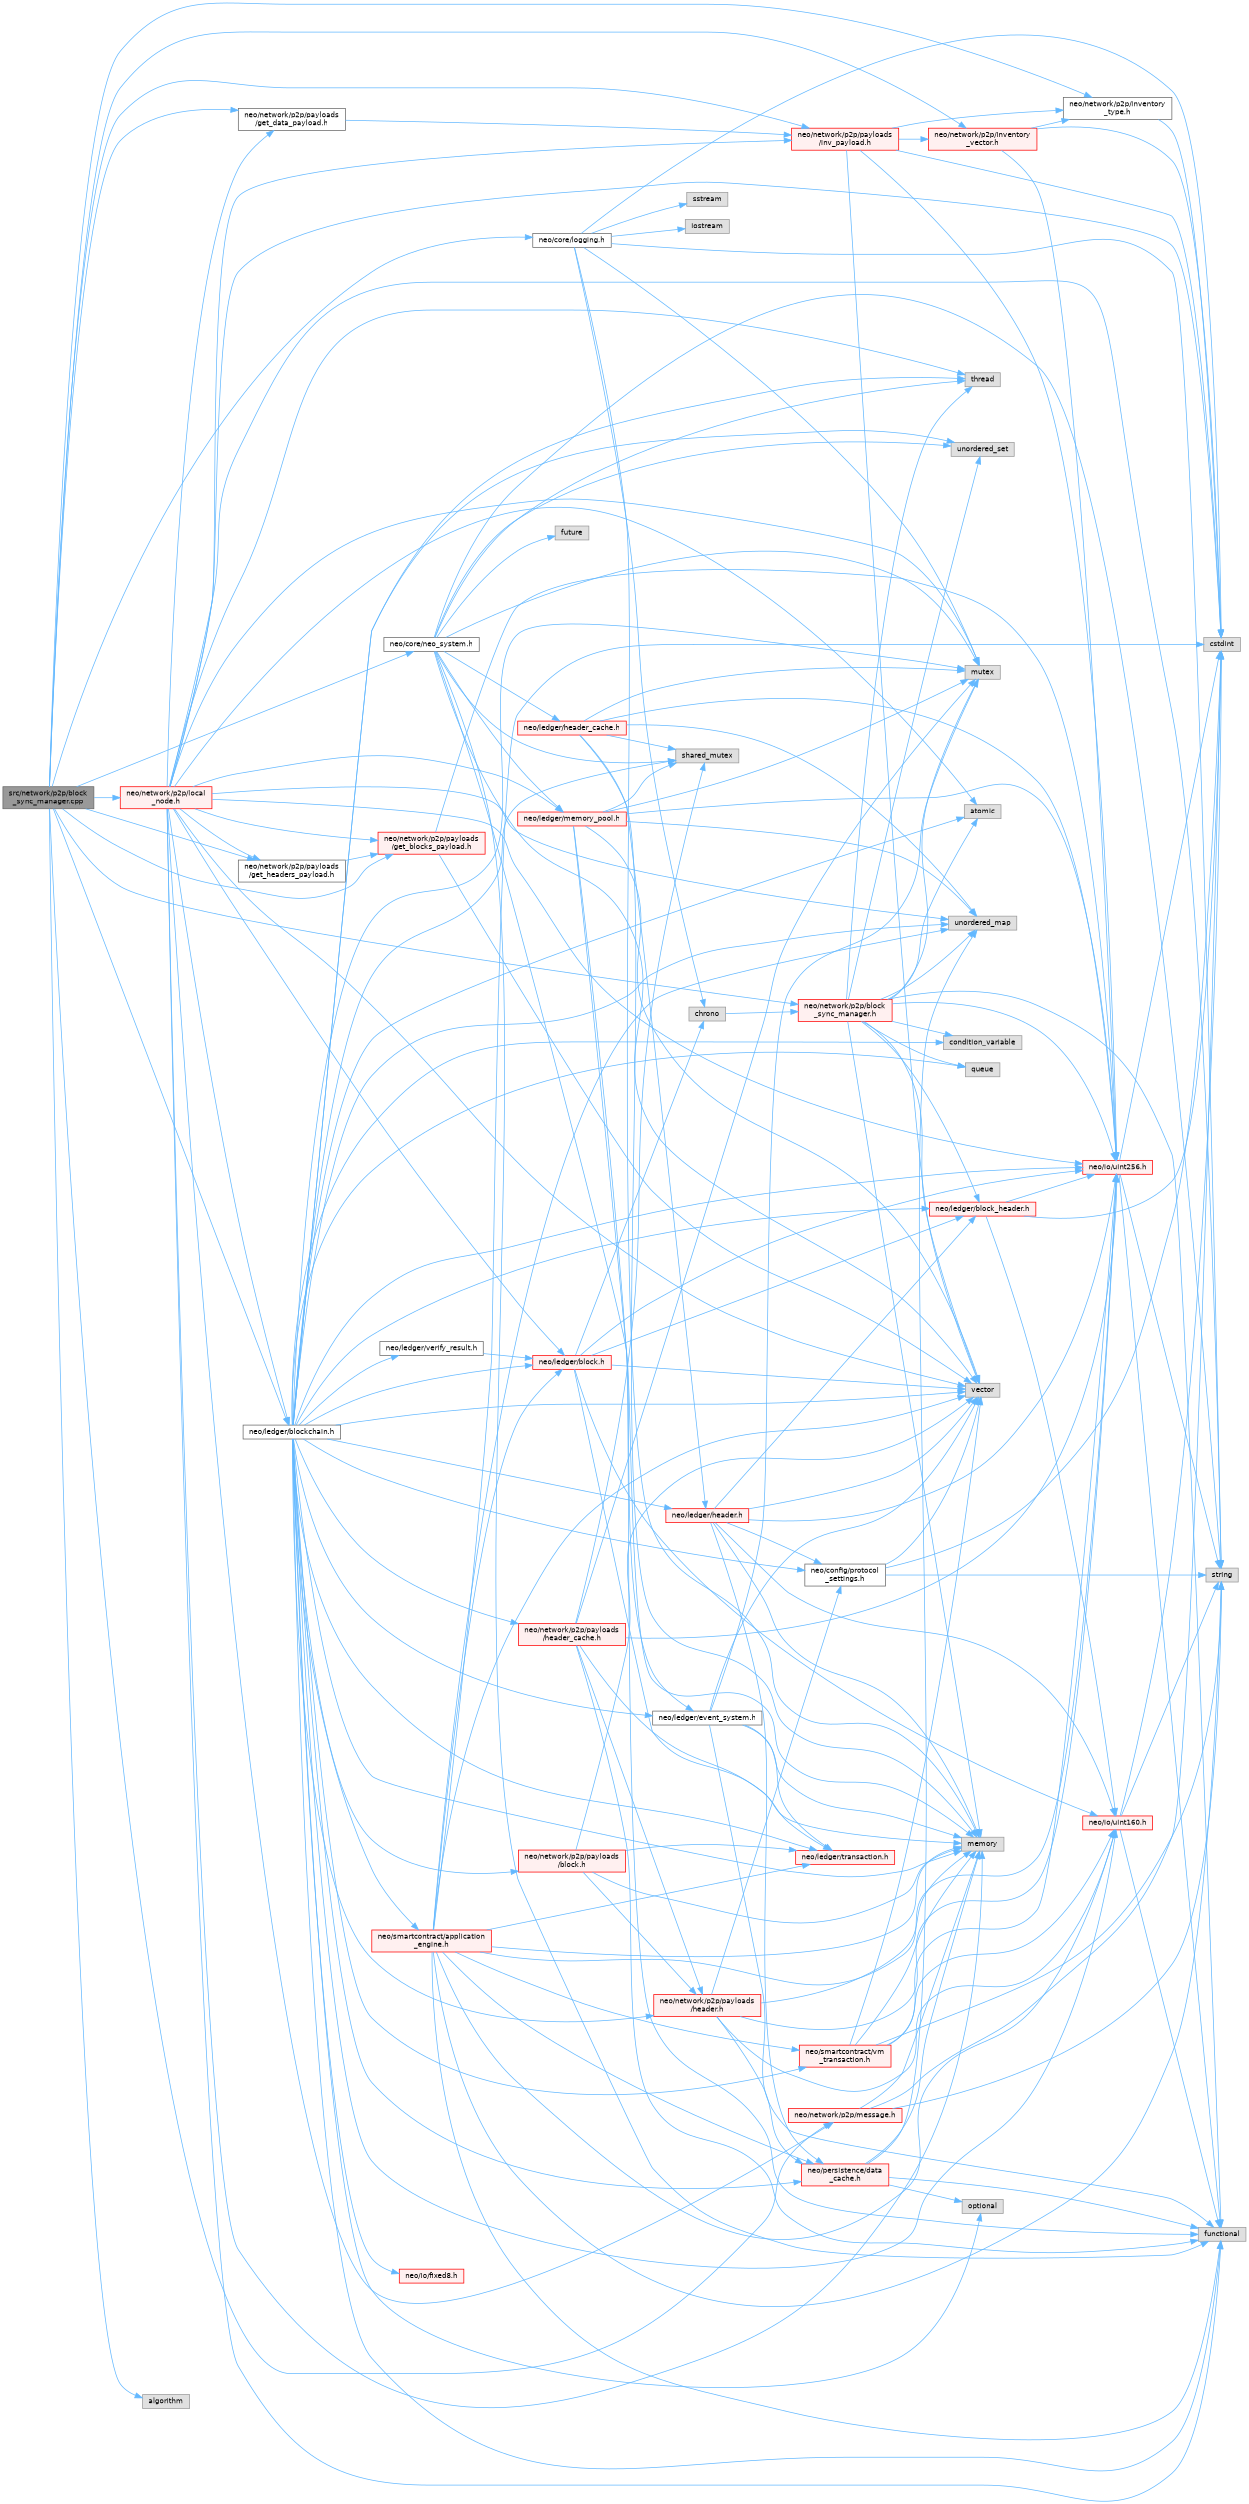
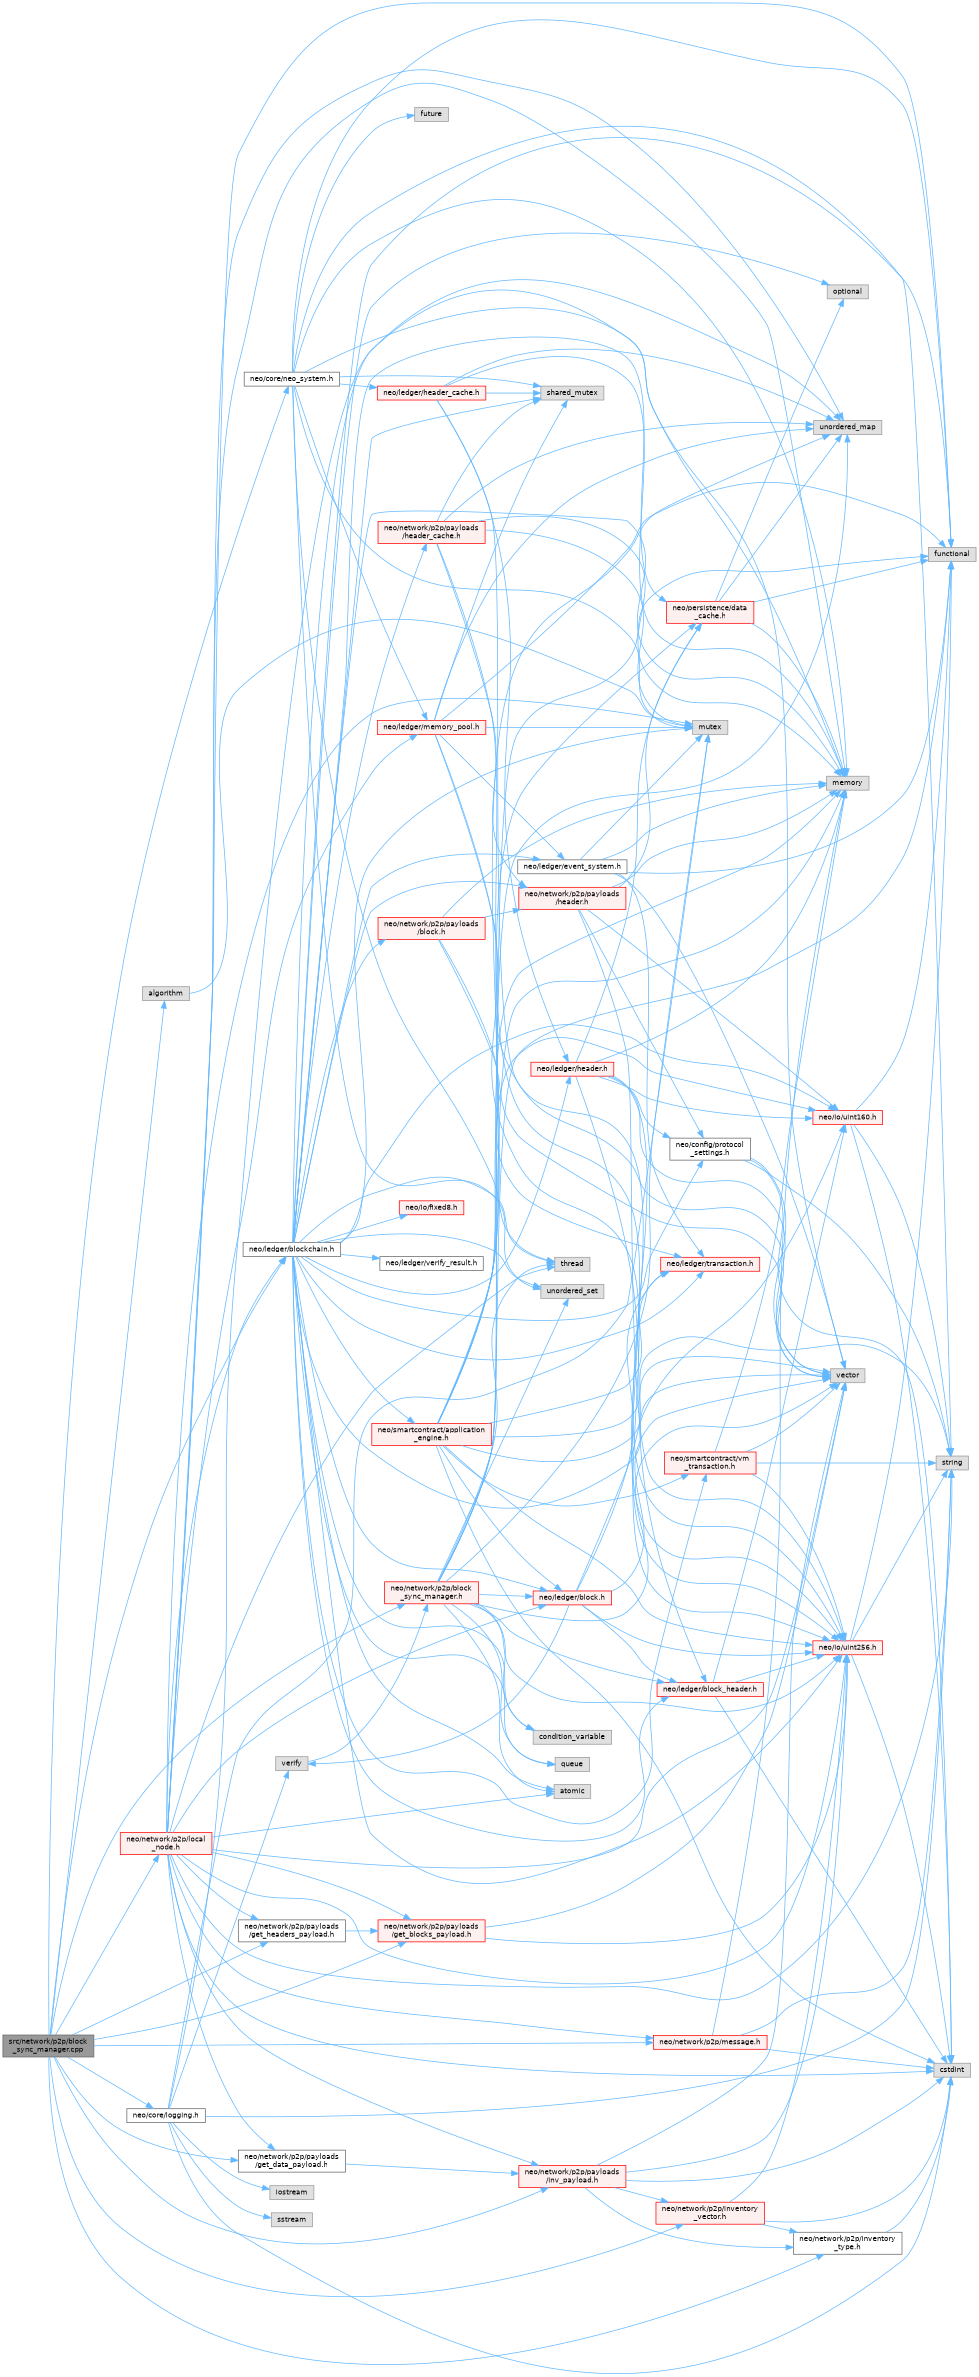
edge "neo/ledger/header_cache.h" -> "mutex": now "algorithm" -> "mutex"
node "chrono": label "chrono" -> "verify"
edge "neo/ledger/verify_result.h" -> "neo/ledger/block.h": now "neo/network/p2p/block _sync_manager.h" -> "neo/ledger/block.h"
edge "neo/smartcontract/vm _transaction.h" -> "neo/io/uint160.h": removed
edge "neo/network/p2p/payloads /header_cache.h" -> "functional": now "neo/network/p2p/payloads /header_cache.h" -> "unordered_map"
